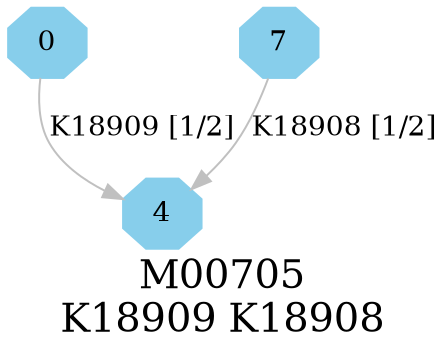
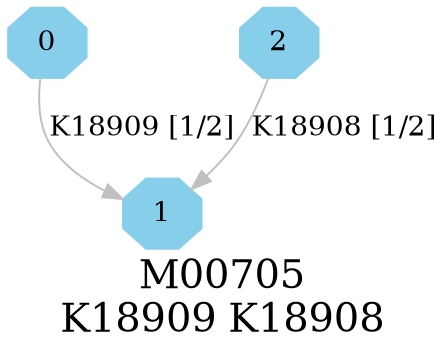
node "7": label "7" -> "2"
node "4": label "4" -> "1"
